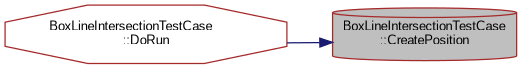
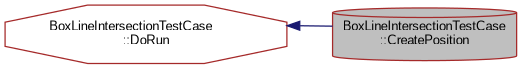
edge "BoxLineIntersectionTestCase ::DoRun" -> "BoxLineIntersectionTestCase ::CreatePosition": reversed
